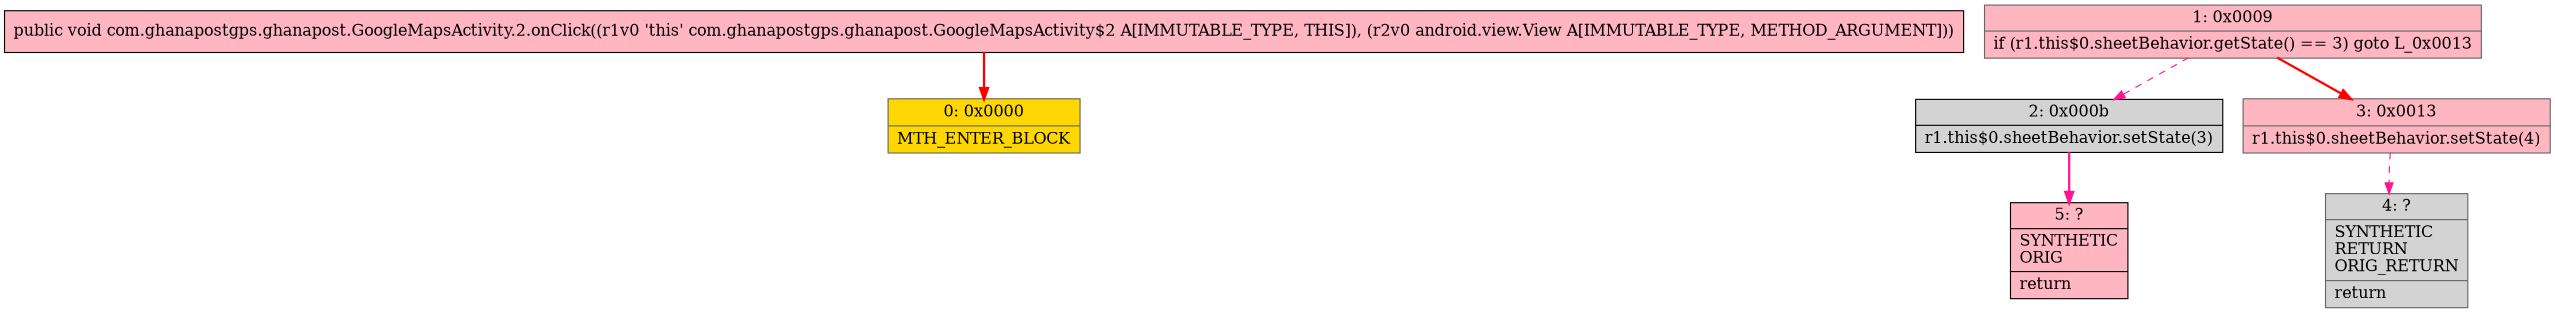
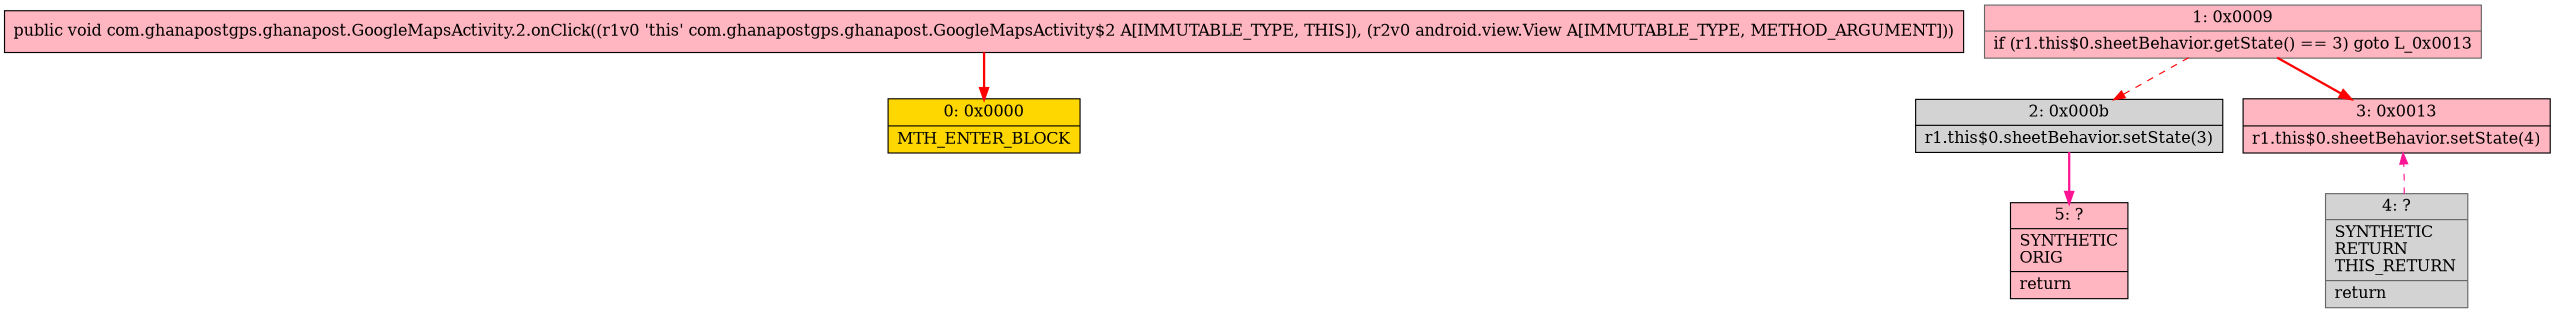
edge "1: 0x0009" -> "2: 0x000b": color deeppink -> red
node "0: 0x0000": color gray40 -> black
node "3: 0x0013": color gray40 -> black
edge "3: 0x0013" -> "4: ?": reversed
node "4: ?": text "ORIG_RETURN" -> "THIS_RETURN"
